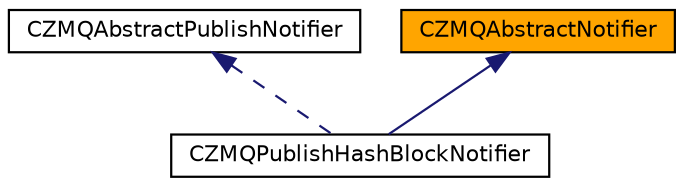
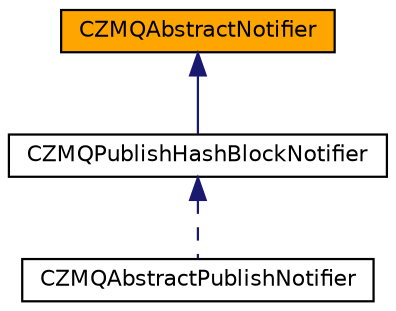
edge "CZMQPublishHashBlockNotifier" -> "CZMQAbstractPublishNotifier": reversed
